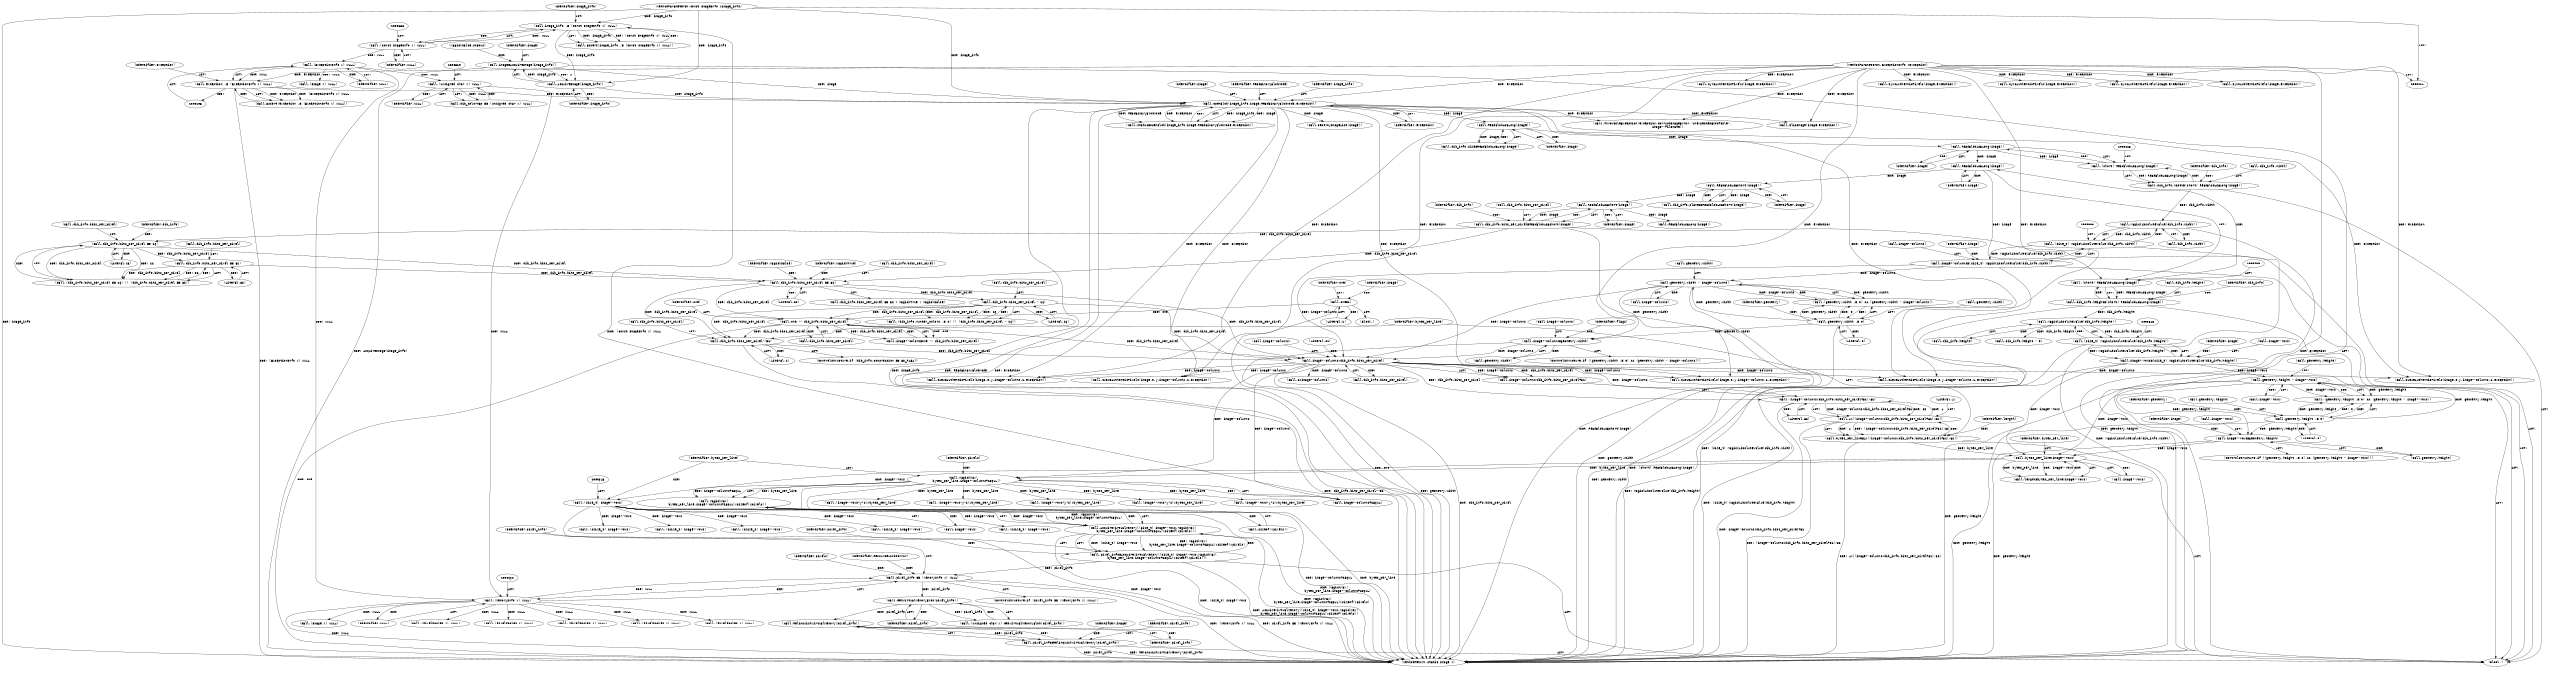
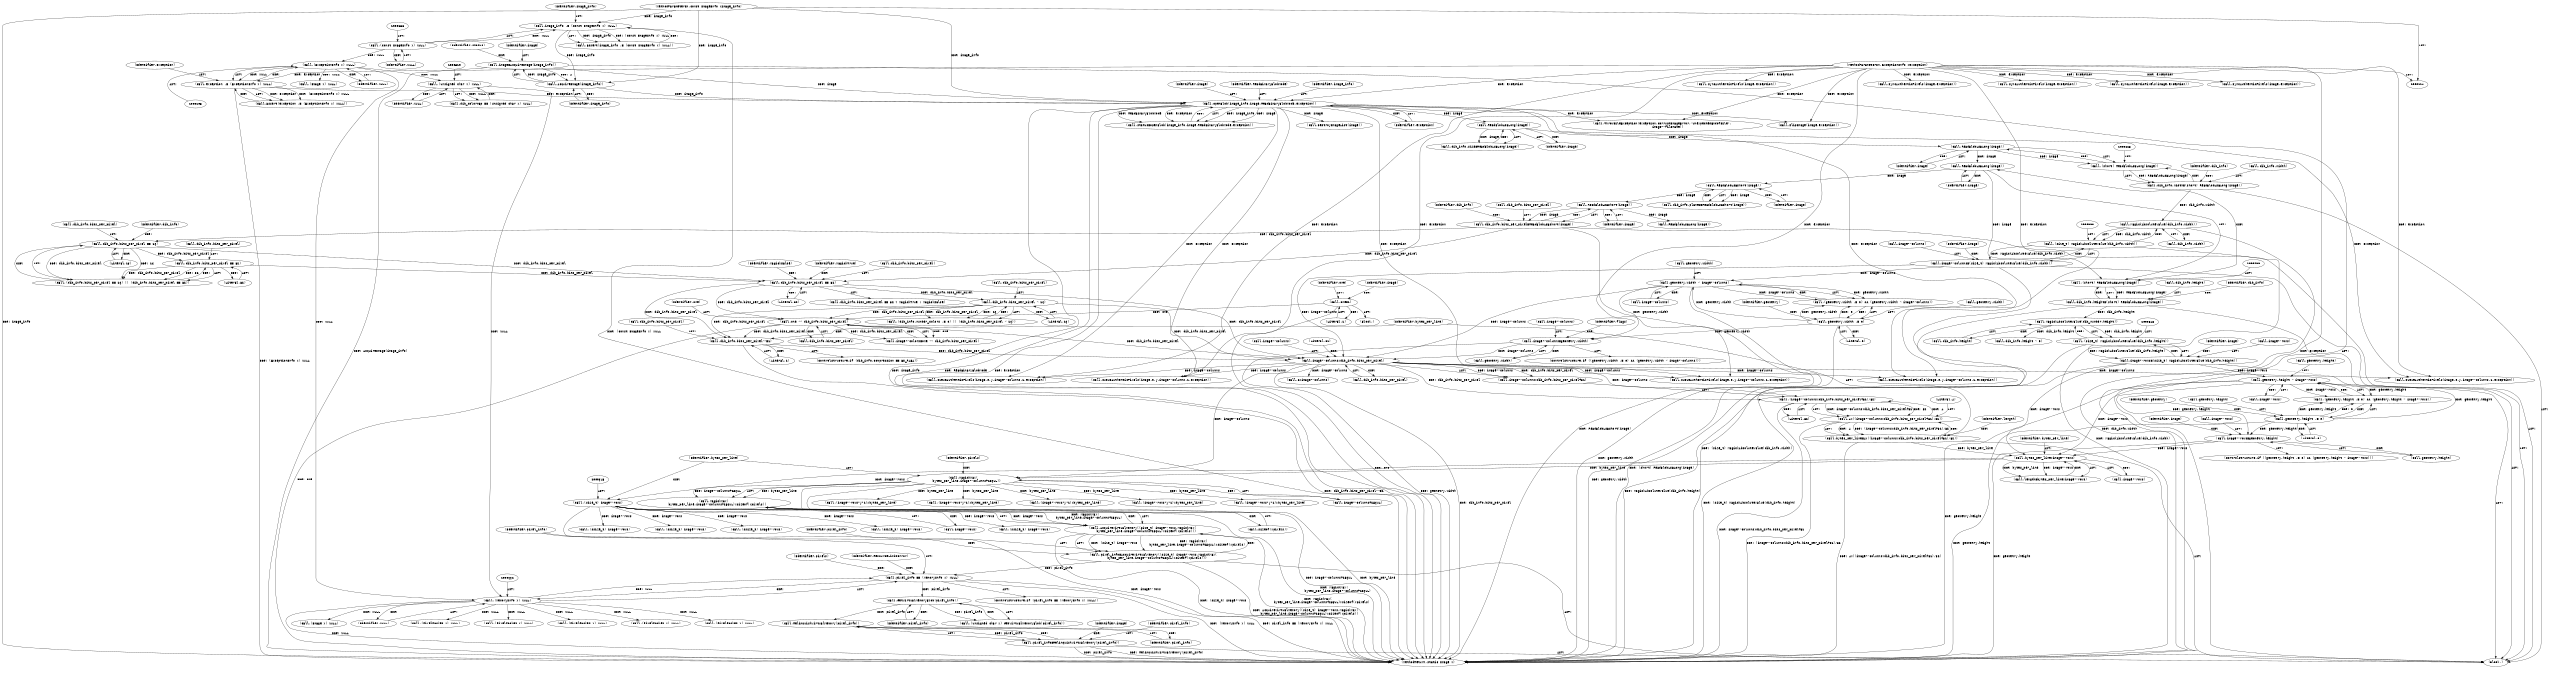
edge "(Call,image_info != (const ImageInfo *) NULL)" -> "(Call,(const ImageInfo *) NULL)": removed, label "CFG:"
node "(MagickFalse,status)": label "(MagickFalse,status)" -> "(Identifier,status)"
edge "(Call,exception != (ExceptionInfo *) NULL)" -> "1000105": now "(Call,exception != (ExceptionInfo *) NULL)" -> "(Call,(ExceptionInfo *) NULL)"
node "(Call,MagickAbsoluteValue(dib_info.height))": label "(Call,MagickAbsoluteValue(dib_info.height))" -> "(Call,MagickAbsoluteValue(dib_number.height))"
edge "(Call,MagickAbsoluteValue(dib_info.width))" -> "(MethodReturn,static Image *)": label "DDG: geometry.height" -> "DDG: dib_info.width"
edge "(Call,image->columns*dib_info.bits_per_pixel)" -> "(Call,image->columns+256UL)": removed, label "DDG: image->columns"
